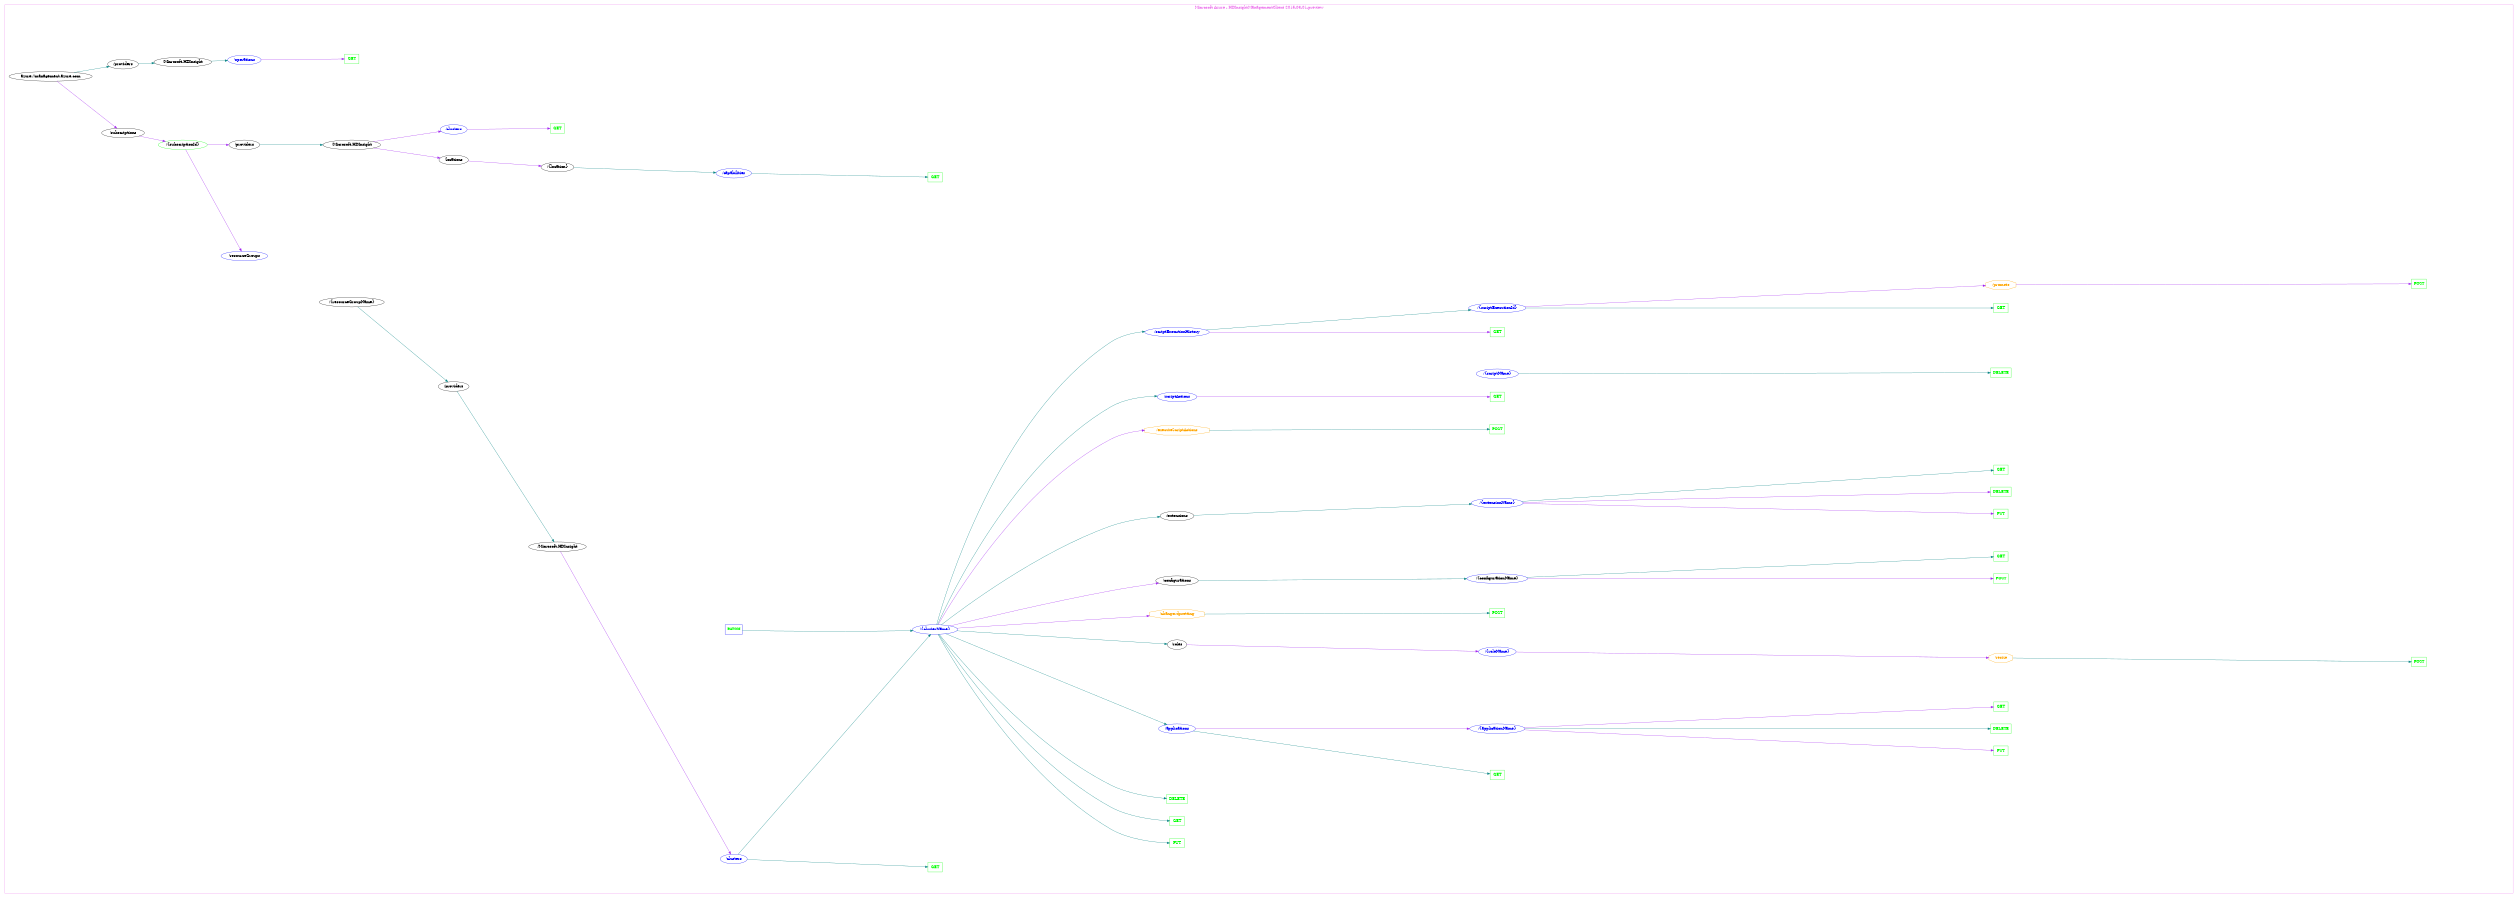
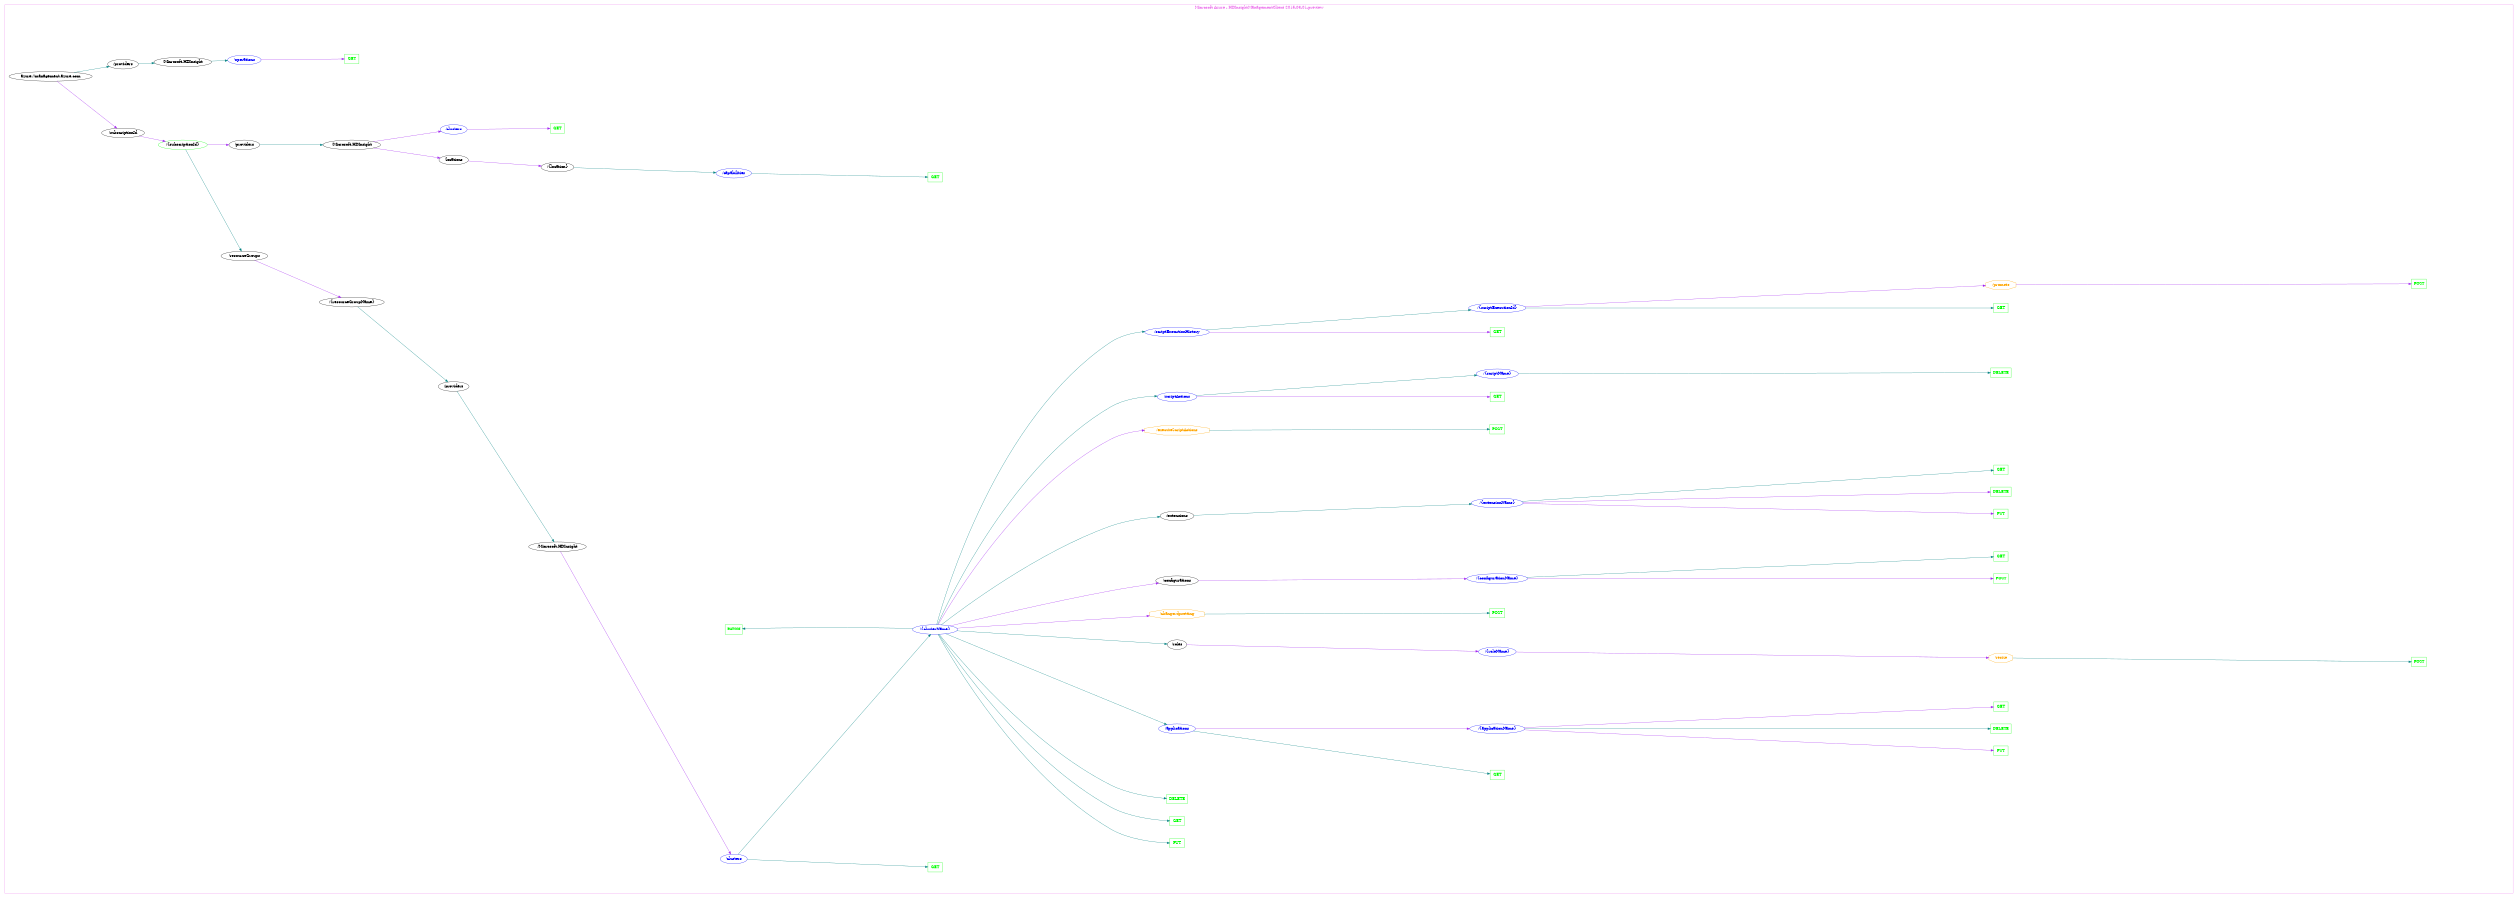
node "/subscriptions": label "/subscriptions" -> "/subscriptionId"
edge "/{subscriptionId}" -> "/resourceGroups": color purple -> teal
node "/resourceGroups": color blue -> black
edge "/resourceGroups" -> "/{resourceGroupName}": added
edge "/scriptActions" -> "/{scriptName}": added
node "/{configurationName}": fontcolor black -> blue
edge "/configurations" -> "/{configurationName}": color teal -> purple
node "PATCH": color blue -> green
edge "PATCH" -> "/{clusterName}": reversed
